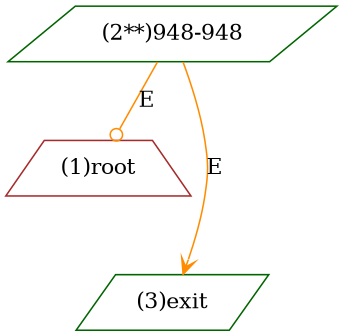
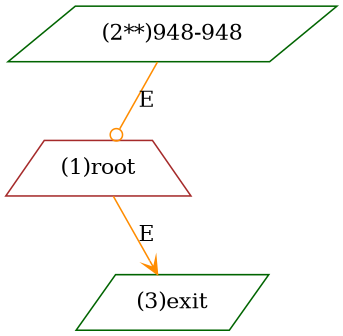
edge "(2**)948-948" -> "(3)exit": now "(1)root" -> "(3)exit"
